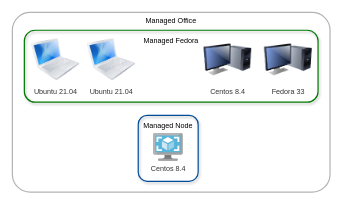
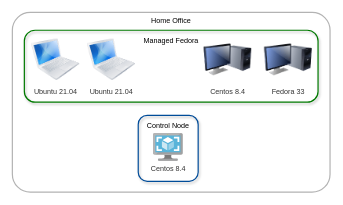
node "Managed Office": label "Managed Office" -> "Home Office"
node "Managed Node": label "Managed Node" -> "Control Node"
